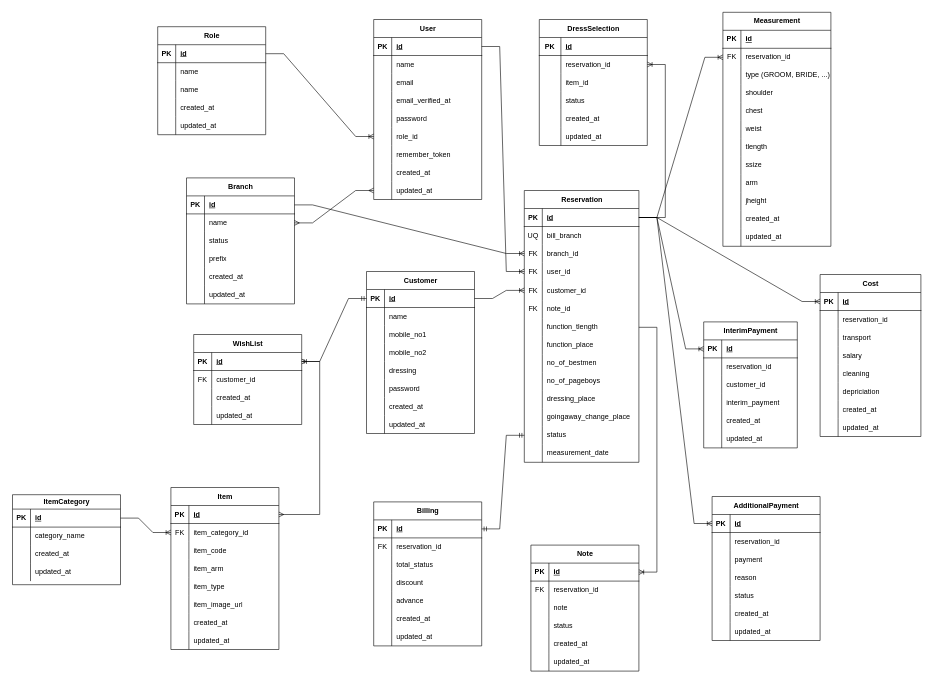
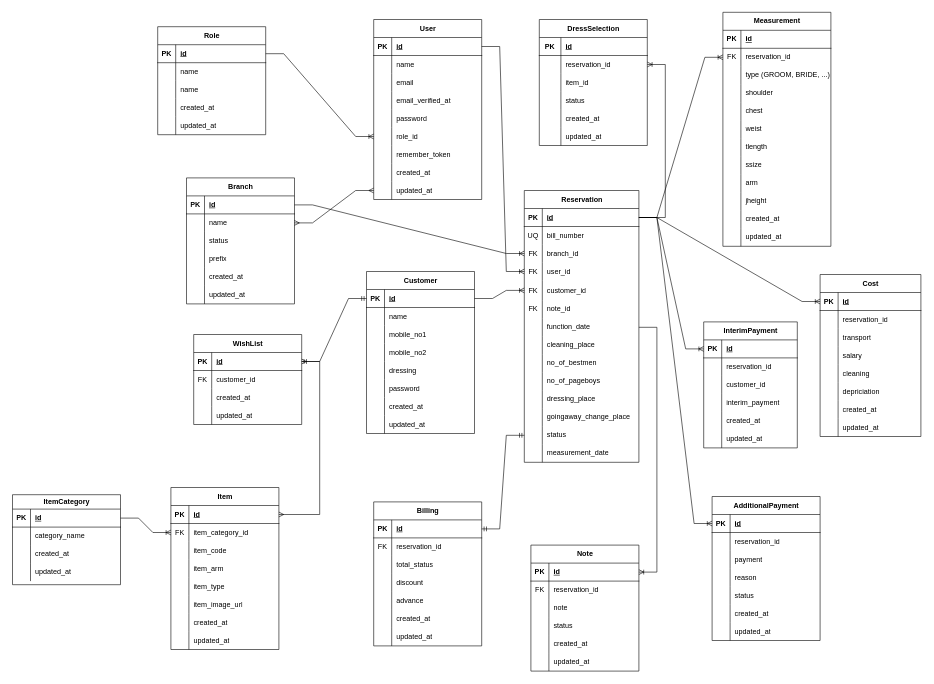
node "bill_branch": label "bill_branch" -> "bill_number"
node "function_tlength": label "function_tlength" -> "function_date"
node "function_place": label "function_place" -> "cleaning_place"
